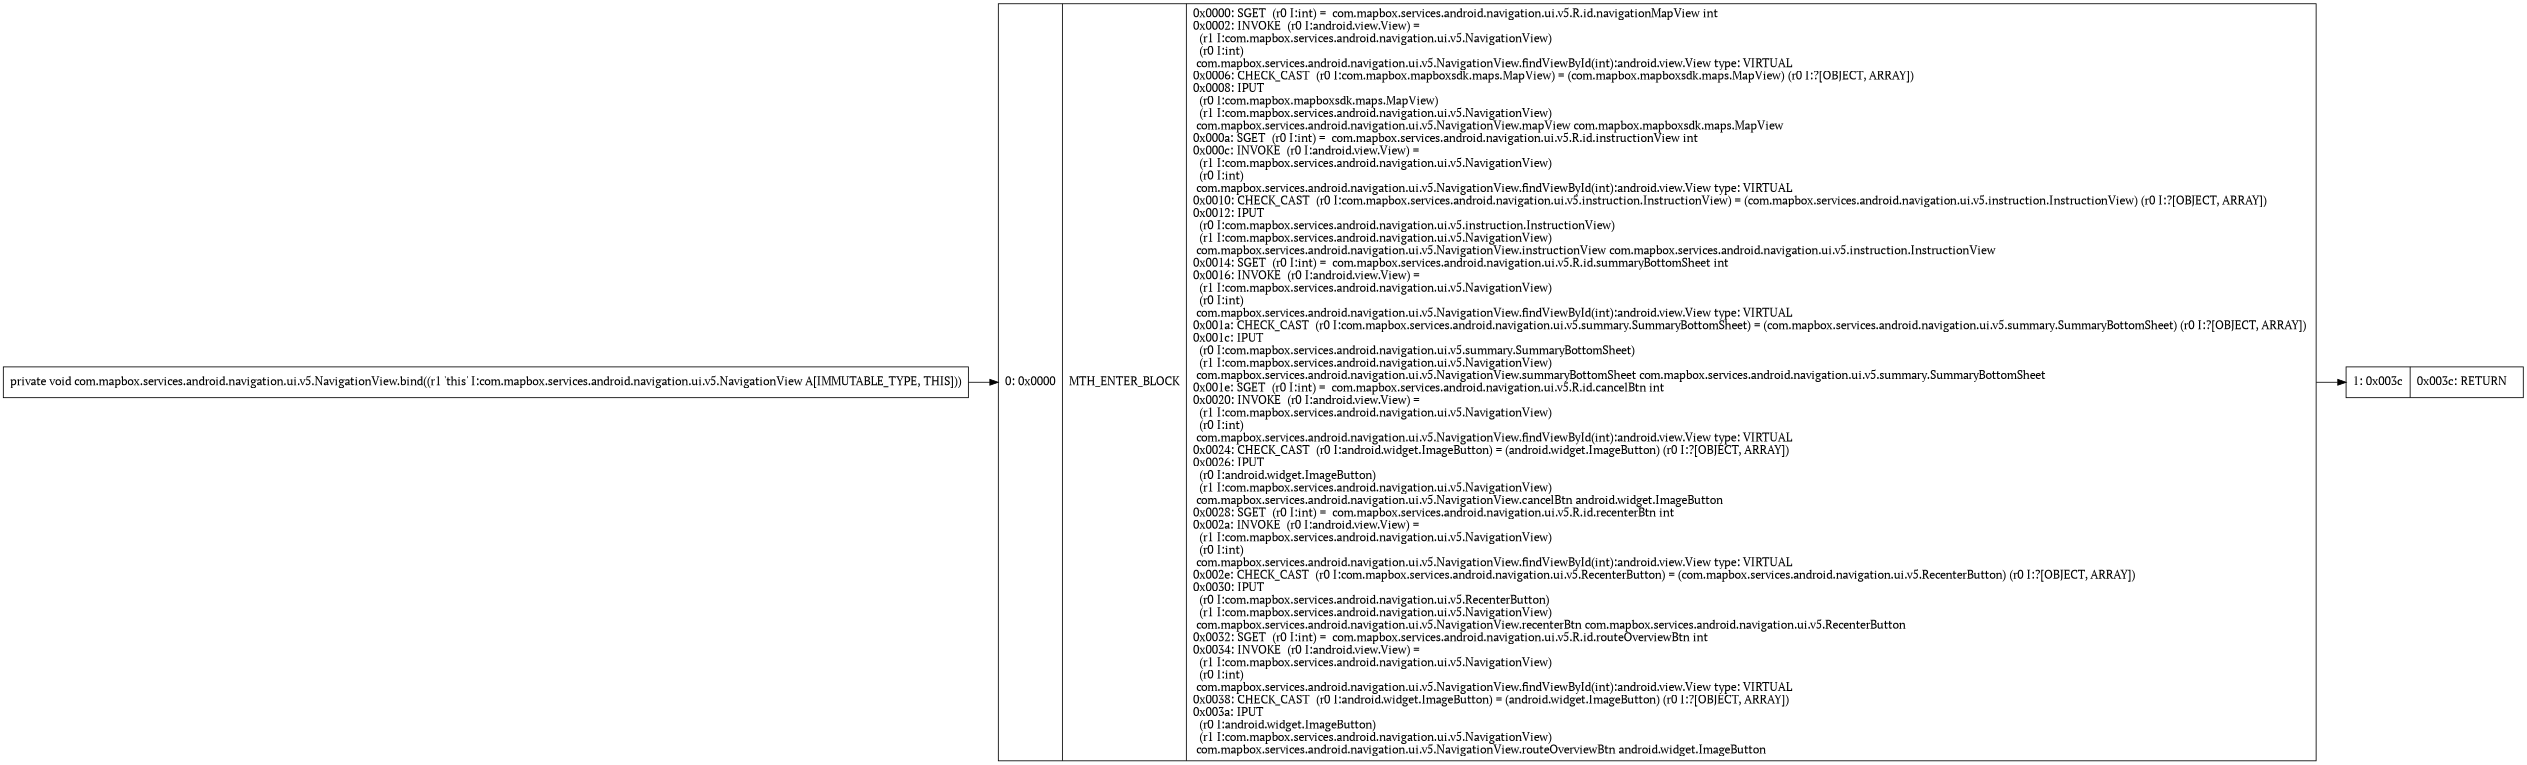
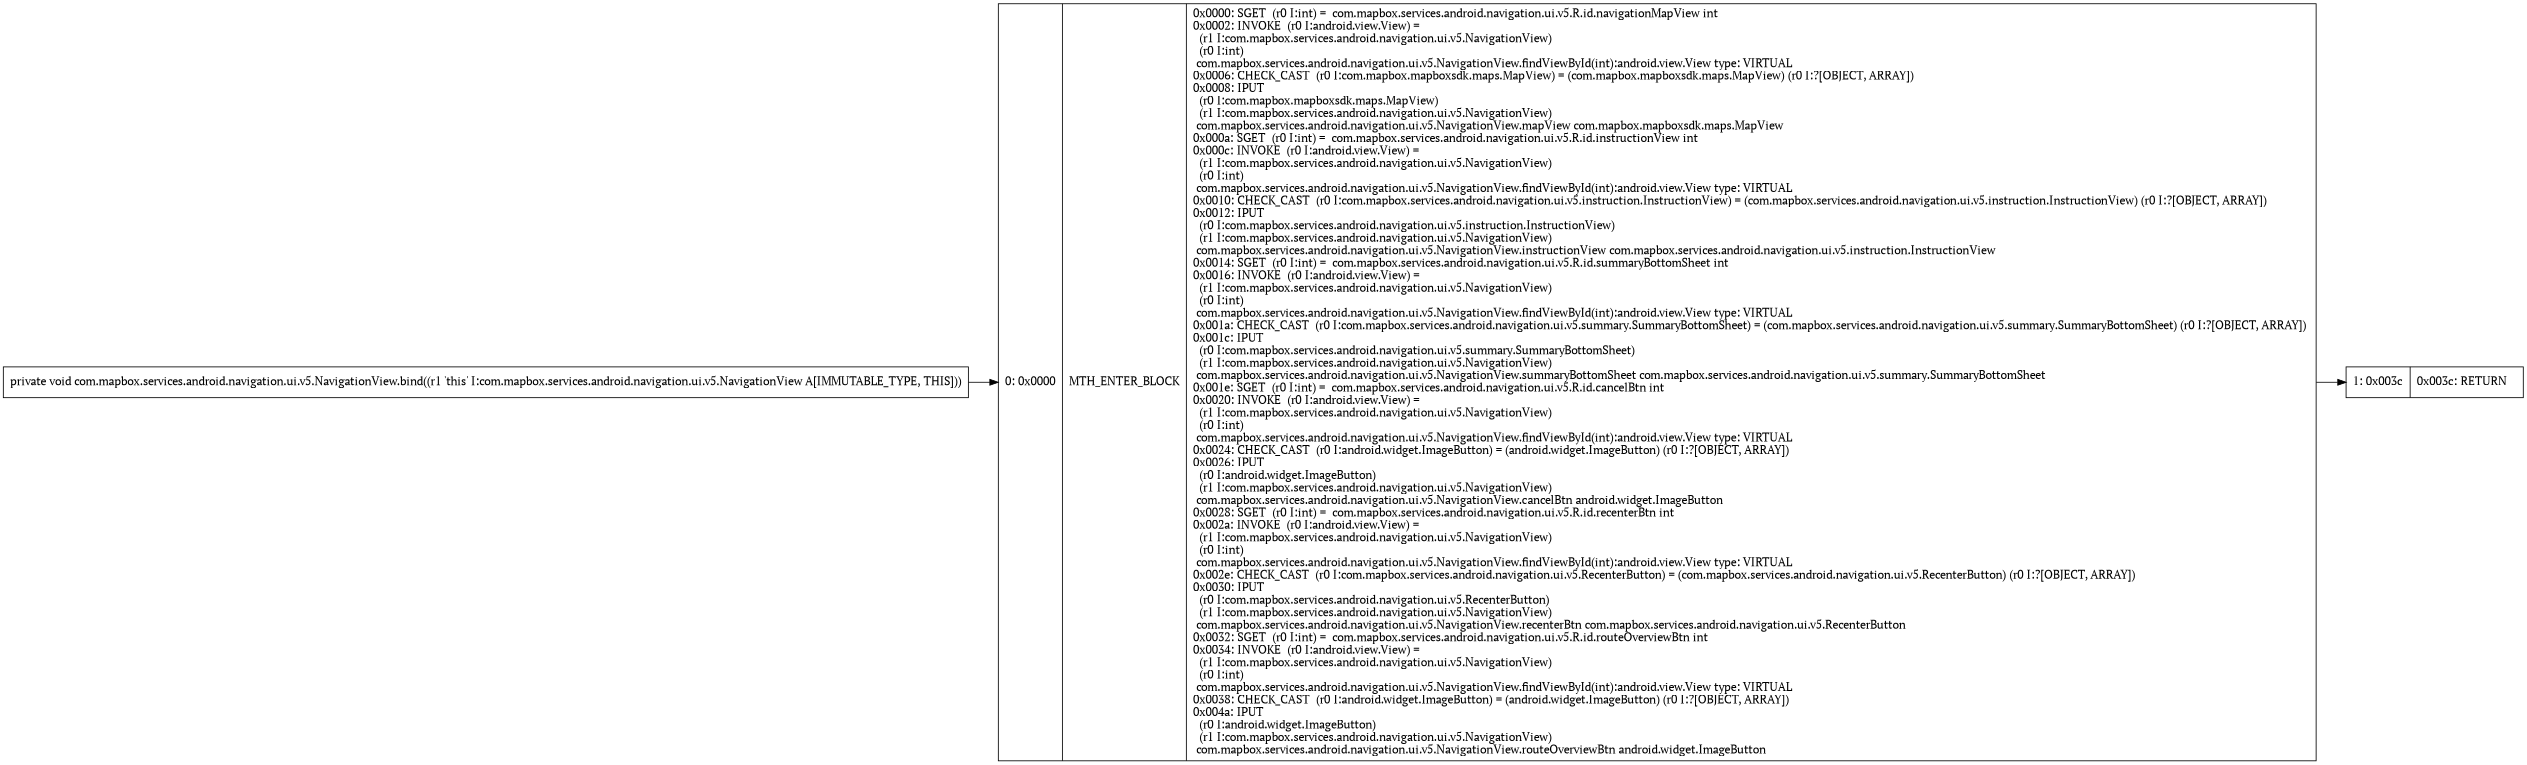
node "0: 0x0000": text "0x003a: IPUT" -> "0x004a: IPUT"
